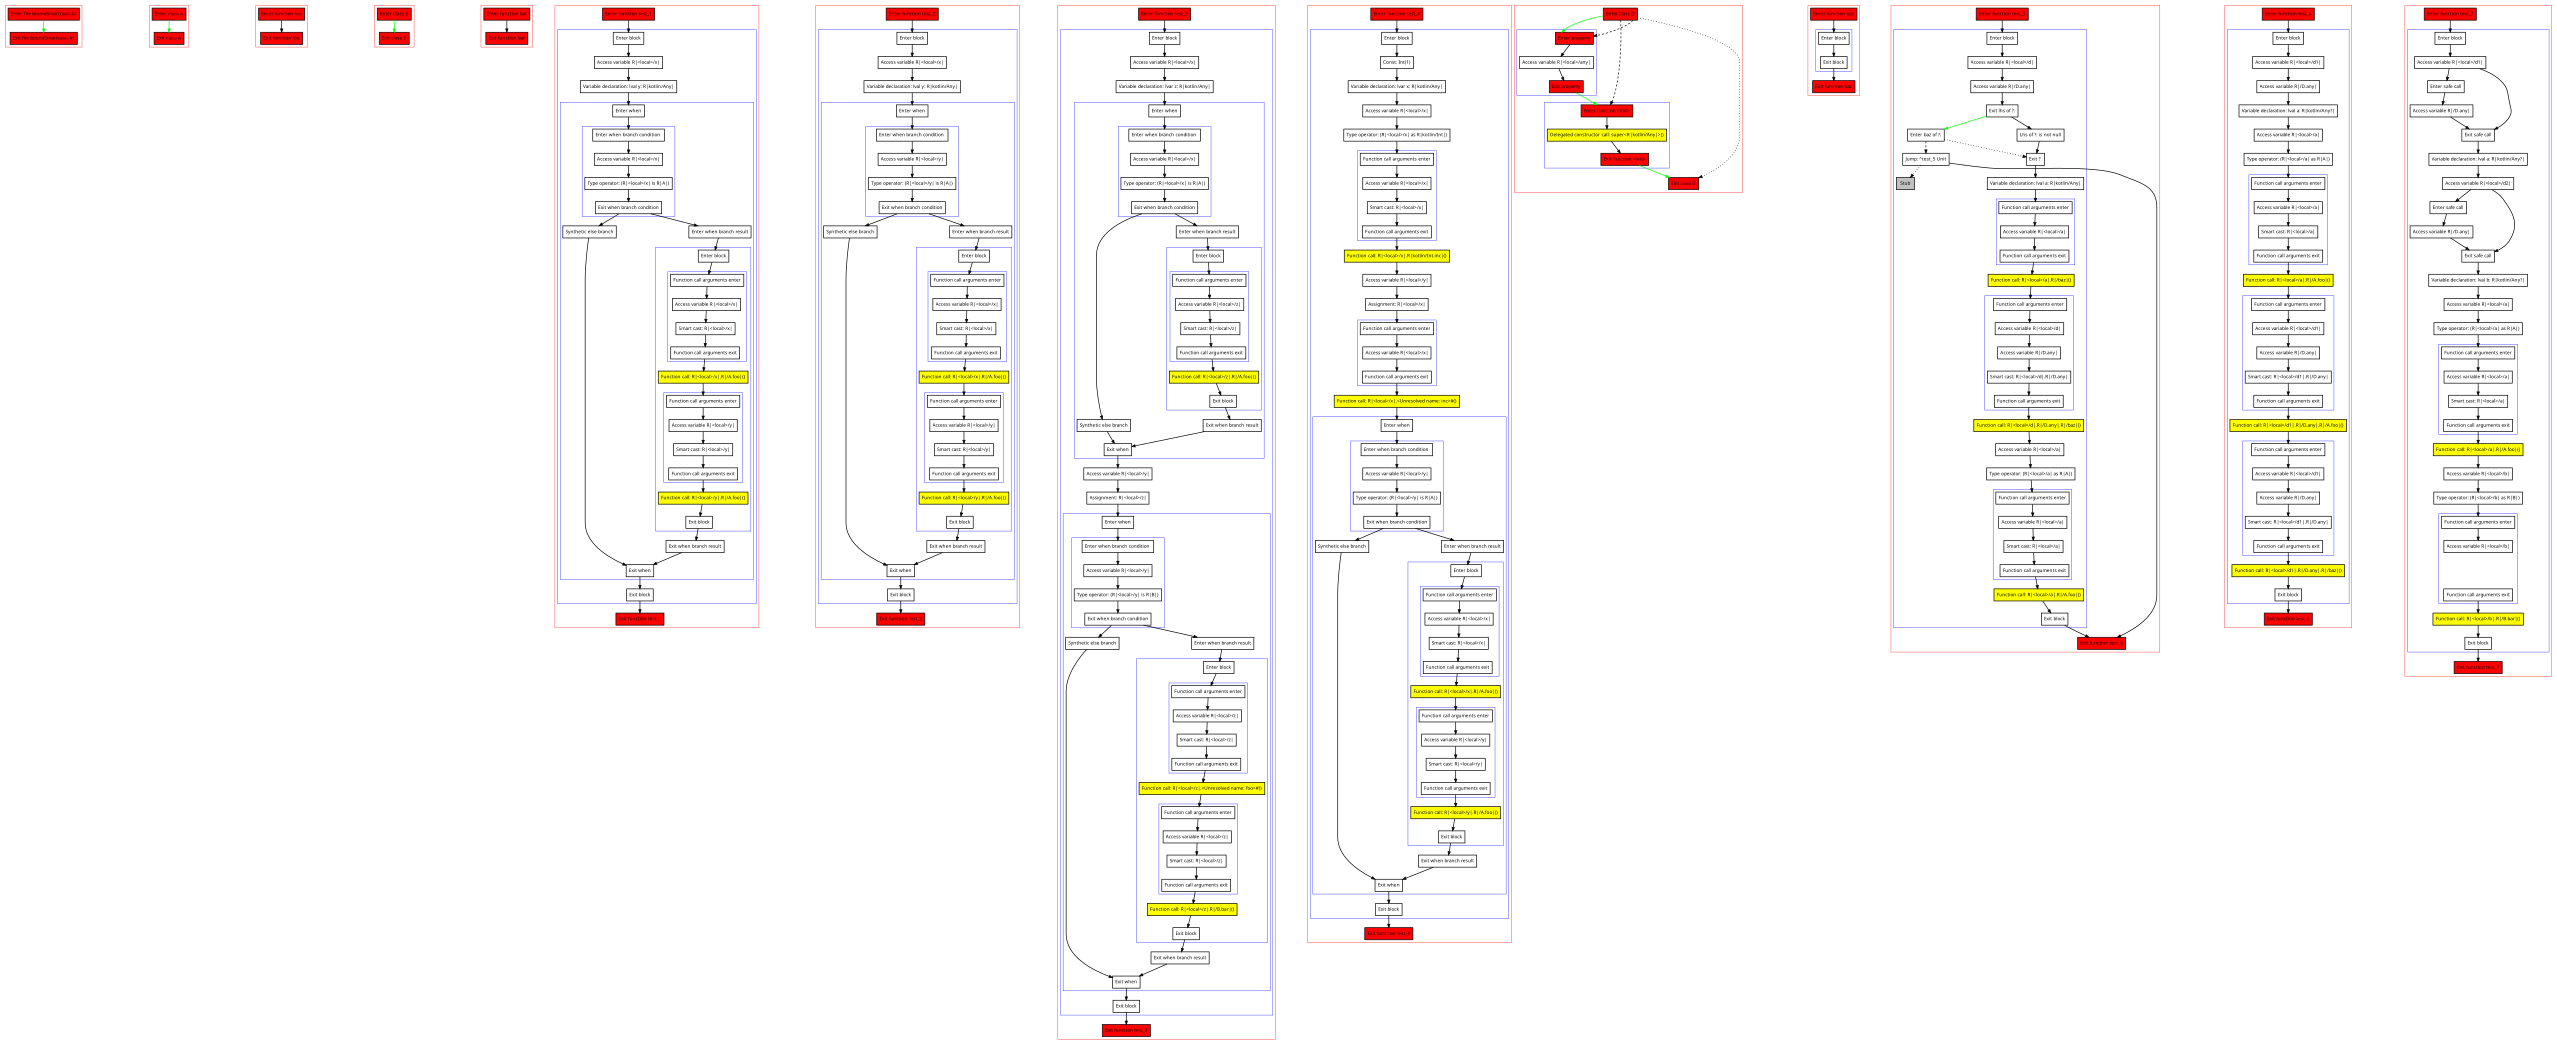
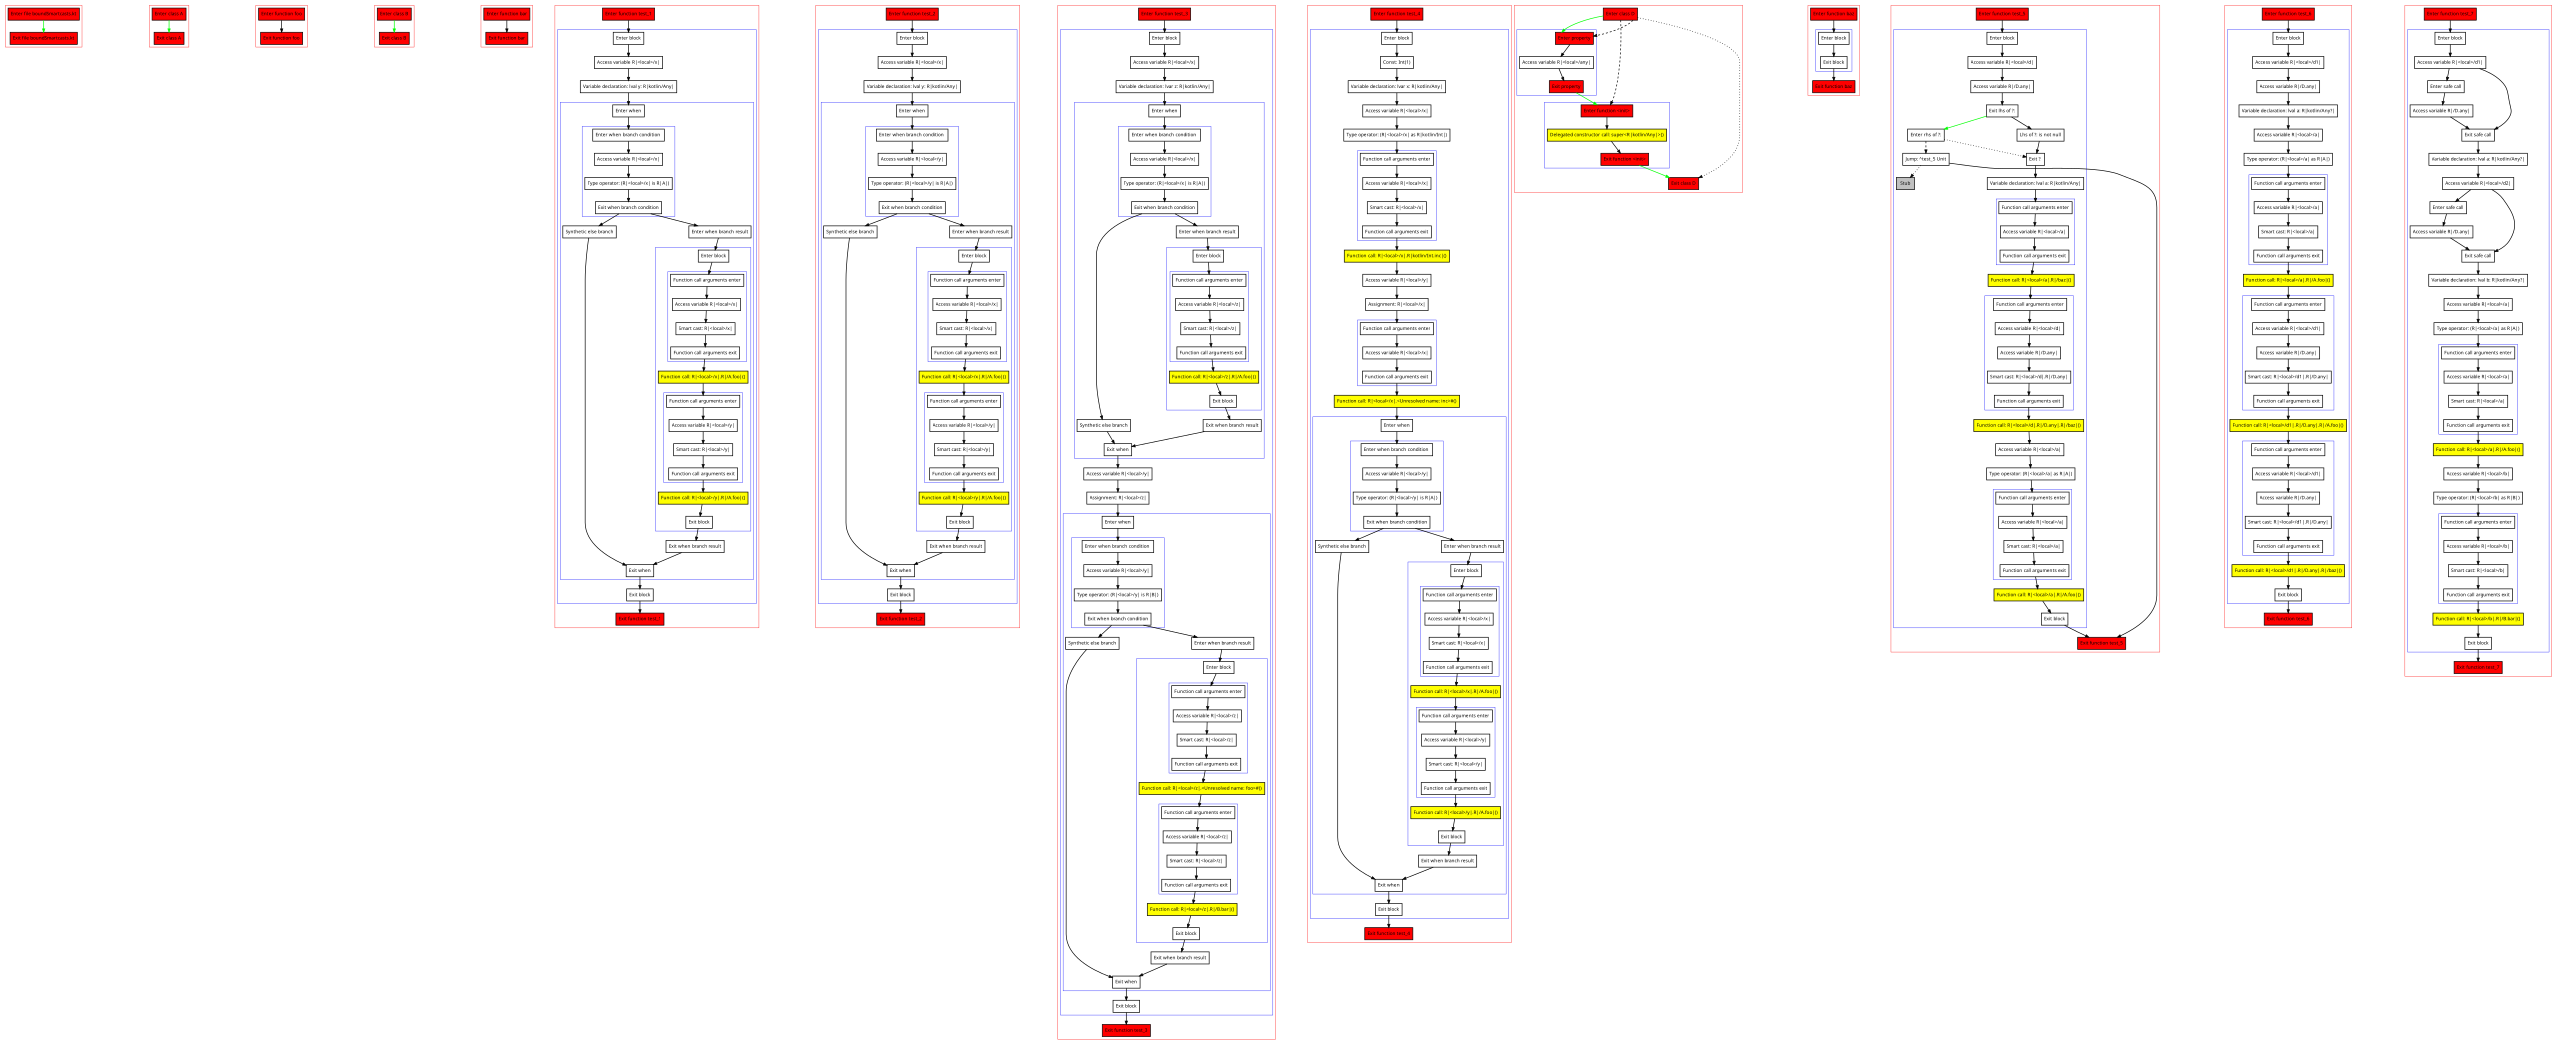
node "Enter baz of ?:": label "Enter baz of ?:" -> "Enter rhs of ?:"
node "Smart cast: R|<local>/b|": added
